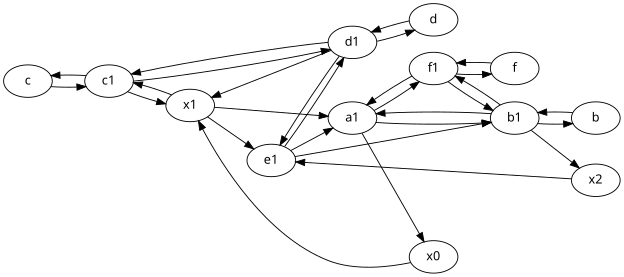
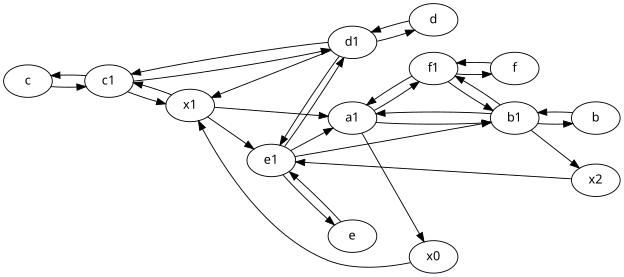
node "e": added
